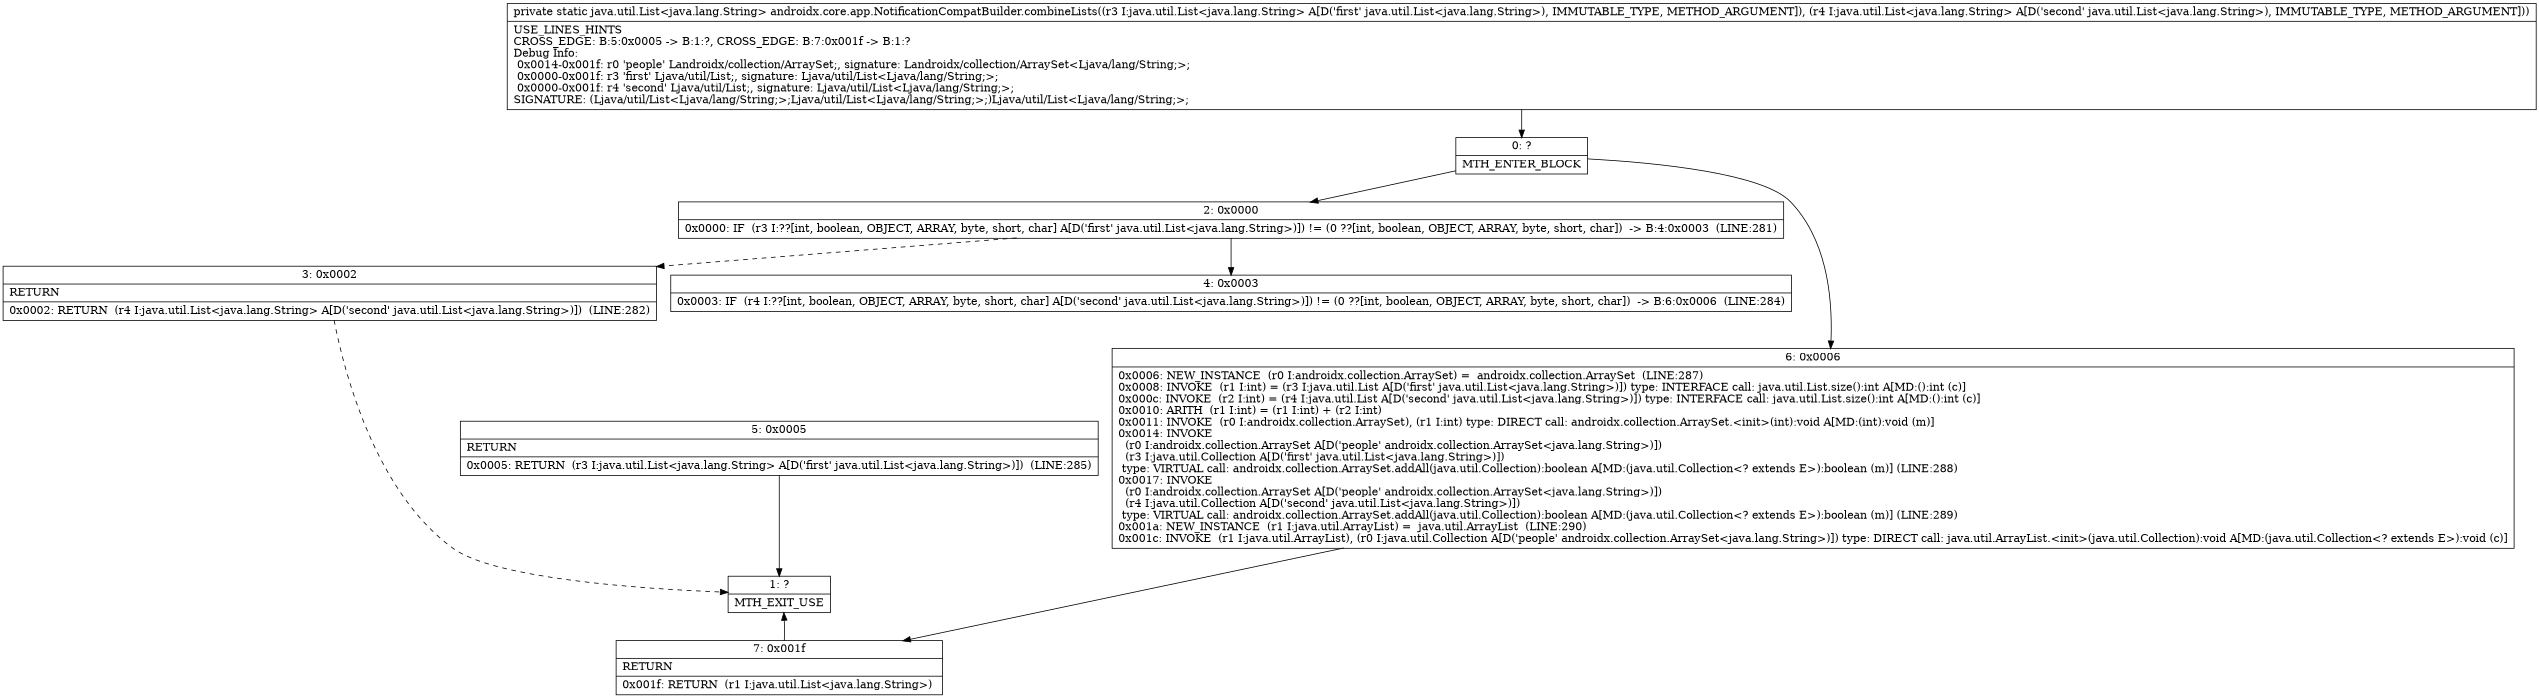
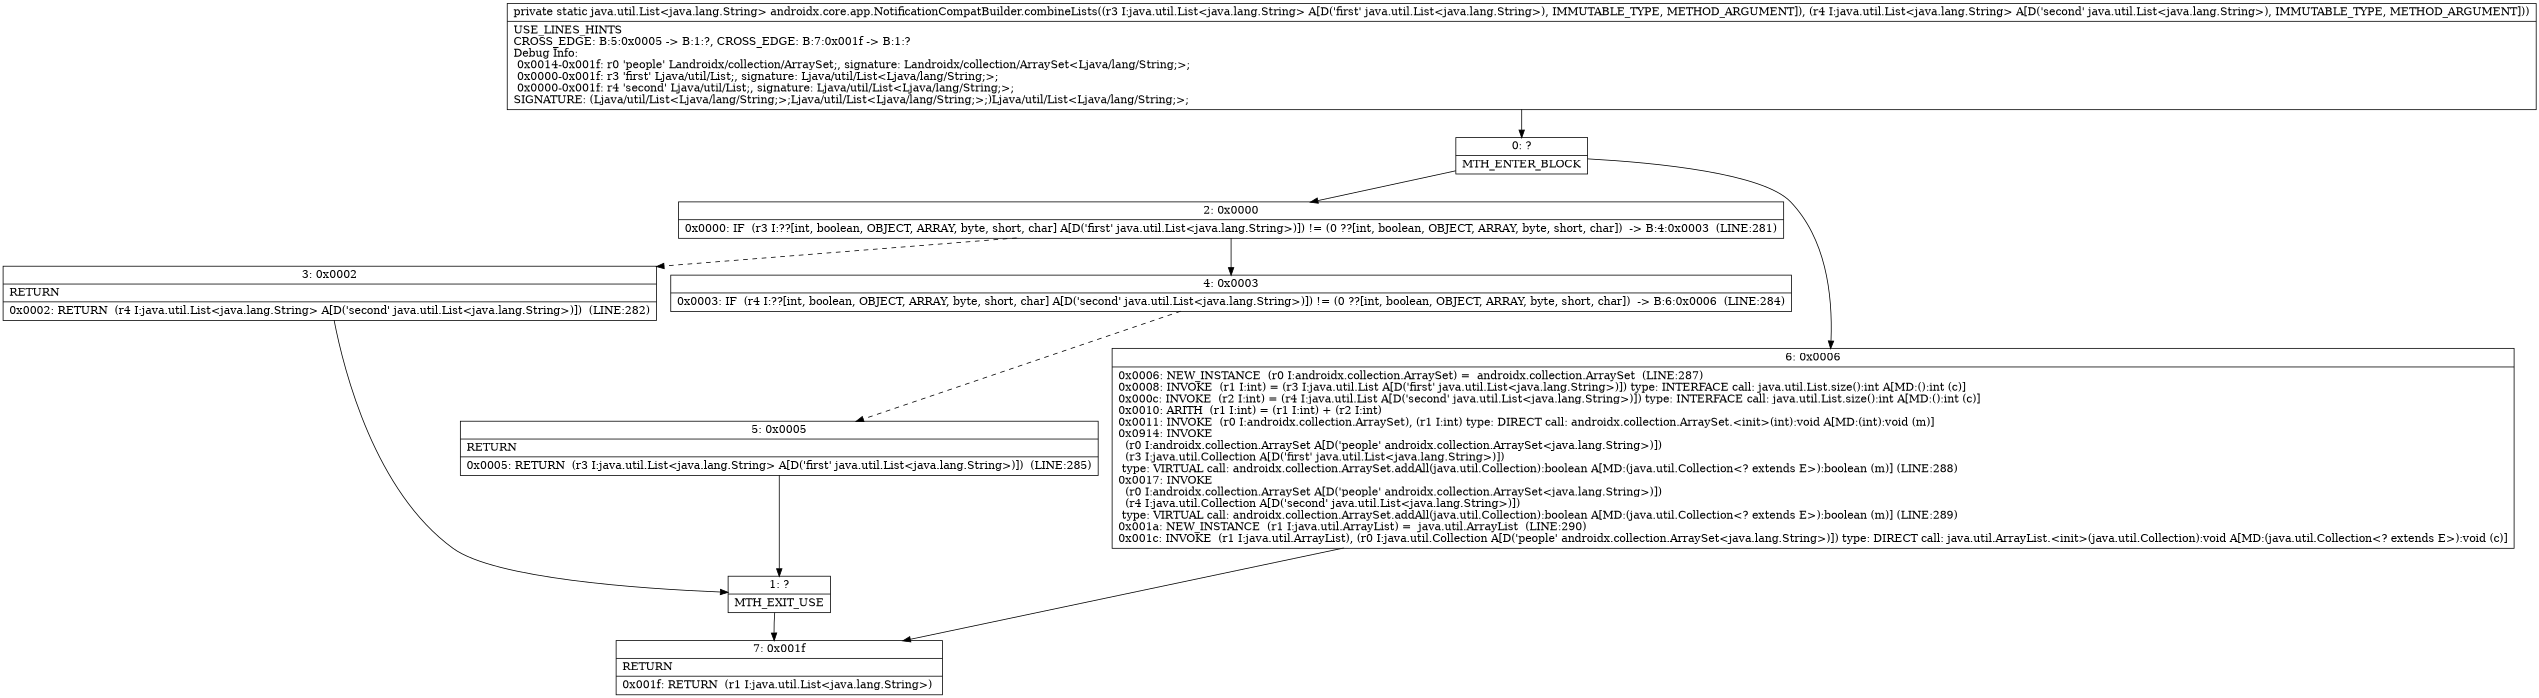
edge "4: 0x0003" -> "5: 0x0005": added
node "6: 0x0006": text "0x0014: INVOKE" -> "0x0914: INVOKE"
edge "3: 0x0002" -> "1: ?": style dashed -> solid
edge "7: 0x001f" -> "1: ?": reversed
